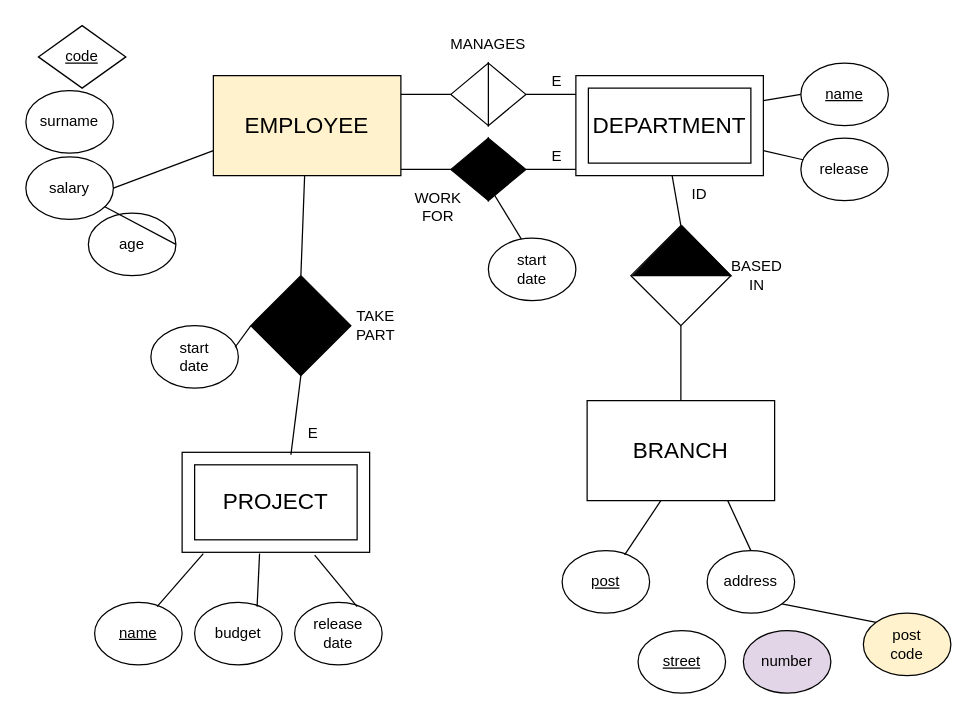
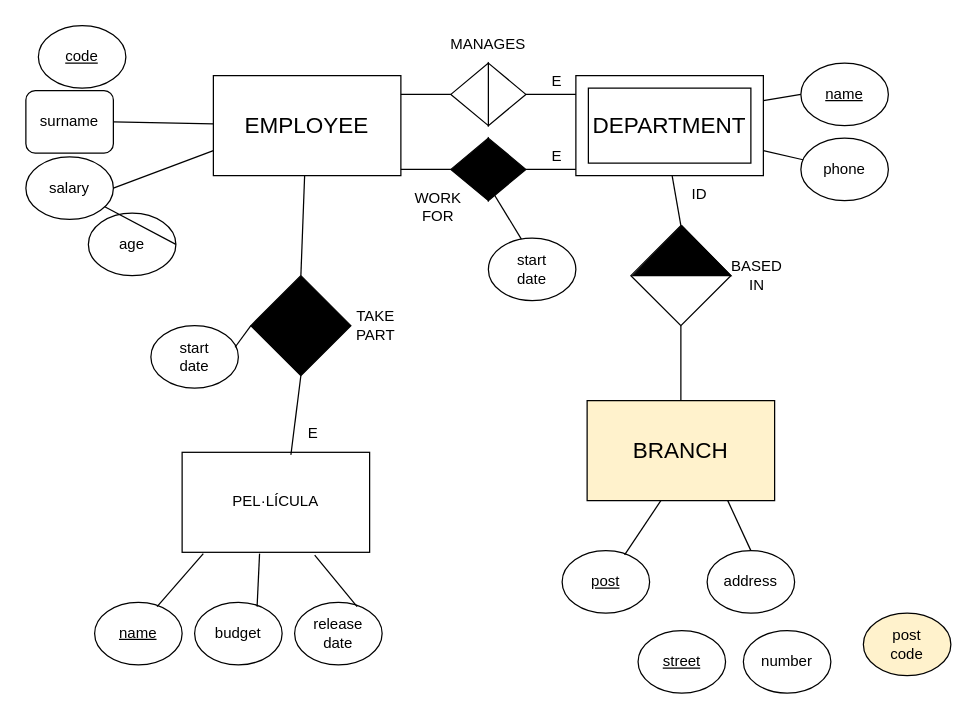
node "code": shape diamond -> ellipse
node "surname": shape ellipse -> rounded rectangle
edge "surname" -- "EMPLOYEE": added
node "EMPLOYEE": fillcolor #fff2cc -> #ffffff
node "release": label "release" -> "phone"
node "BRANCH": fillcolor #ffffff -> #fff2cc
node "PROJECT": removed
edge "address" -- "post code": removed
node "number": fillcolor #e1d5e7 -> #ffffff
